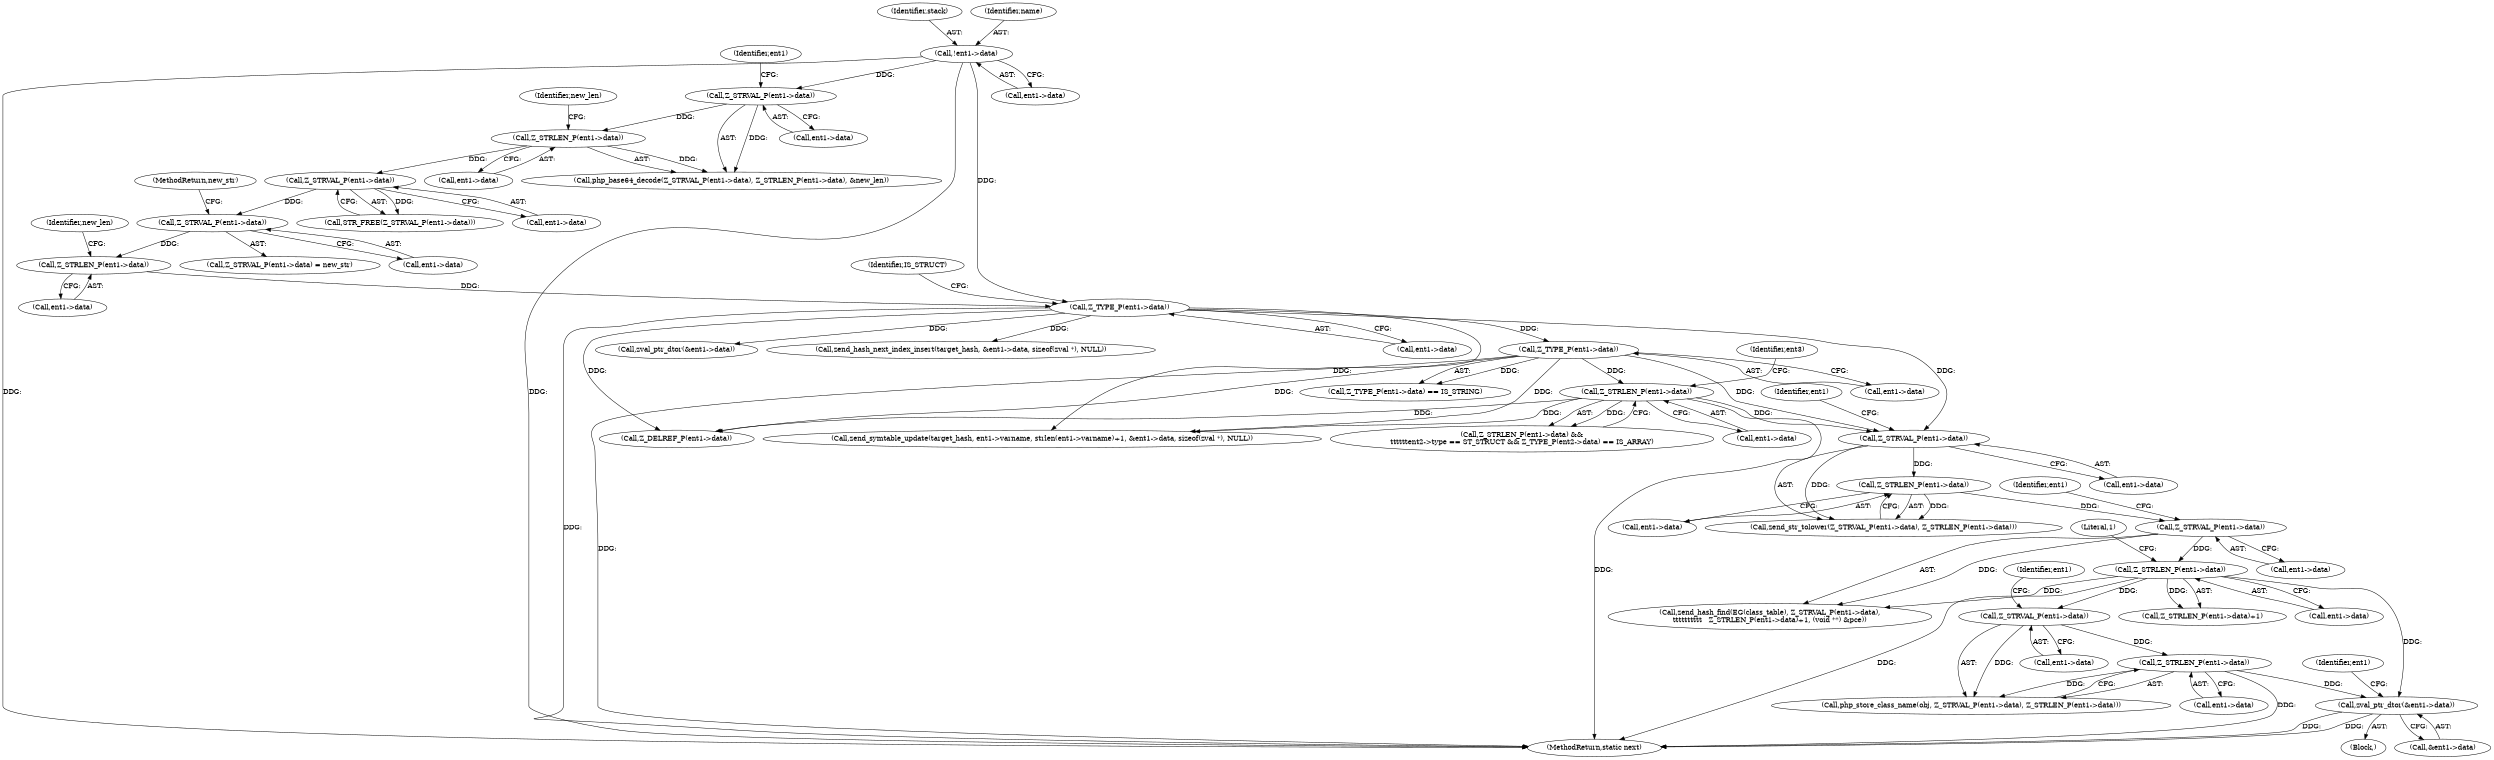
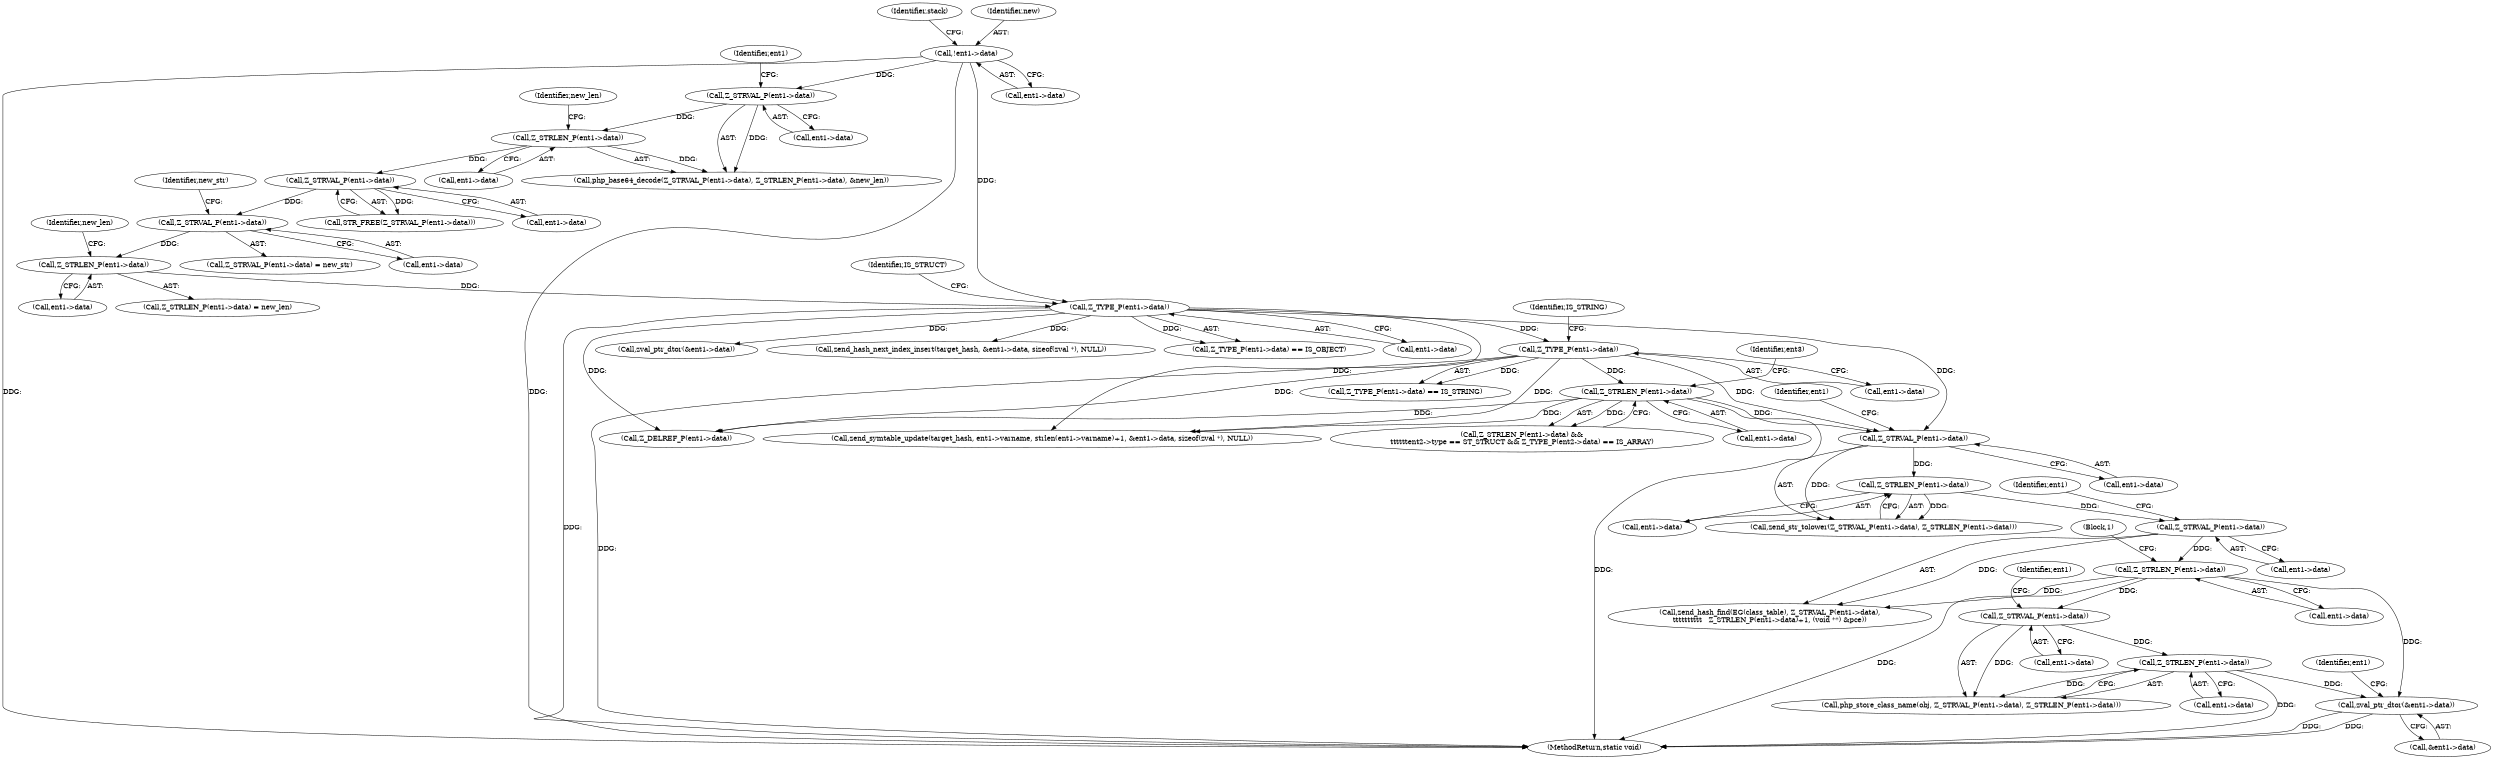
node "(Identifier,name)": label "(Identifier,name)" -> "(Identifier,new)"
edge "(Identifier,stack)" -> "(Call,!ent1->data)": label "AST: " -> "CFG: "
node "(MethodReturn,new_str)": label "(MethodReturn,new_str)" -> "(Identifier,new_str)"
node "(Call,Z_STRLEN_P(ent1->data) = new_len)": added
node "(Identifier,IS_STRING)": added
node "(Call,Z_TYPE_P(ent1->data) == IS_OBJECT)": added
node "(Literal,1)": label "(Literal,1)" -> "(Block,1)"
node "(Call,Z_STRLEN_P(ent1->data)+1)": removed
node "(MethodReturn,static next)": label "(MethodReturn,static next)" -> "(MethodReturn,static void)"
node "(Block,)": removed
